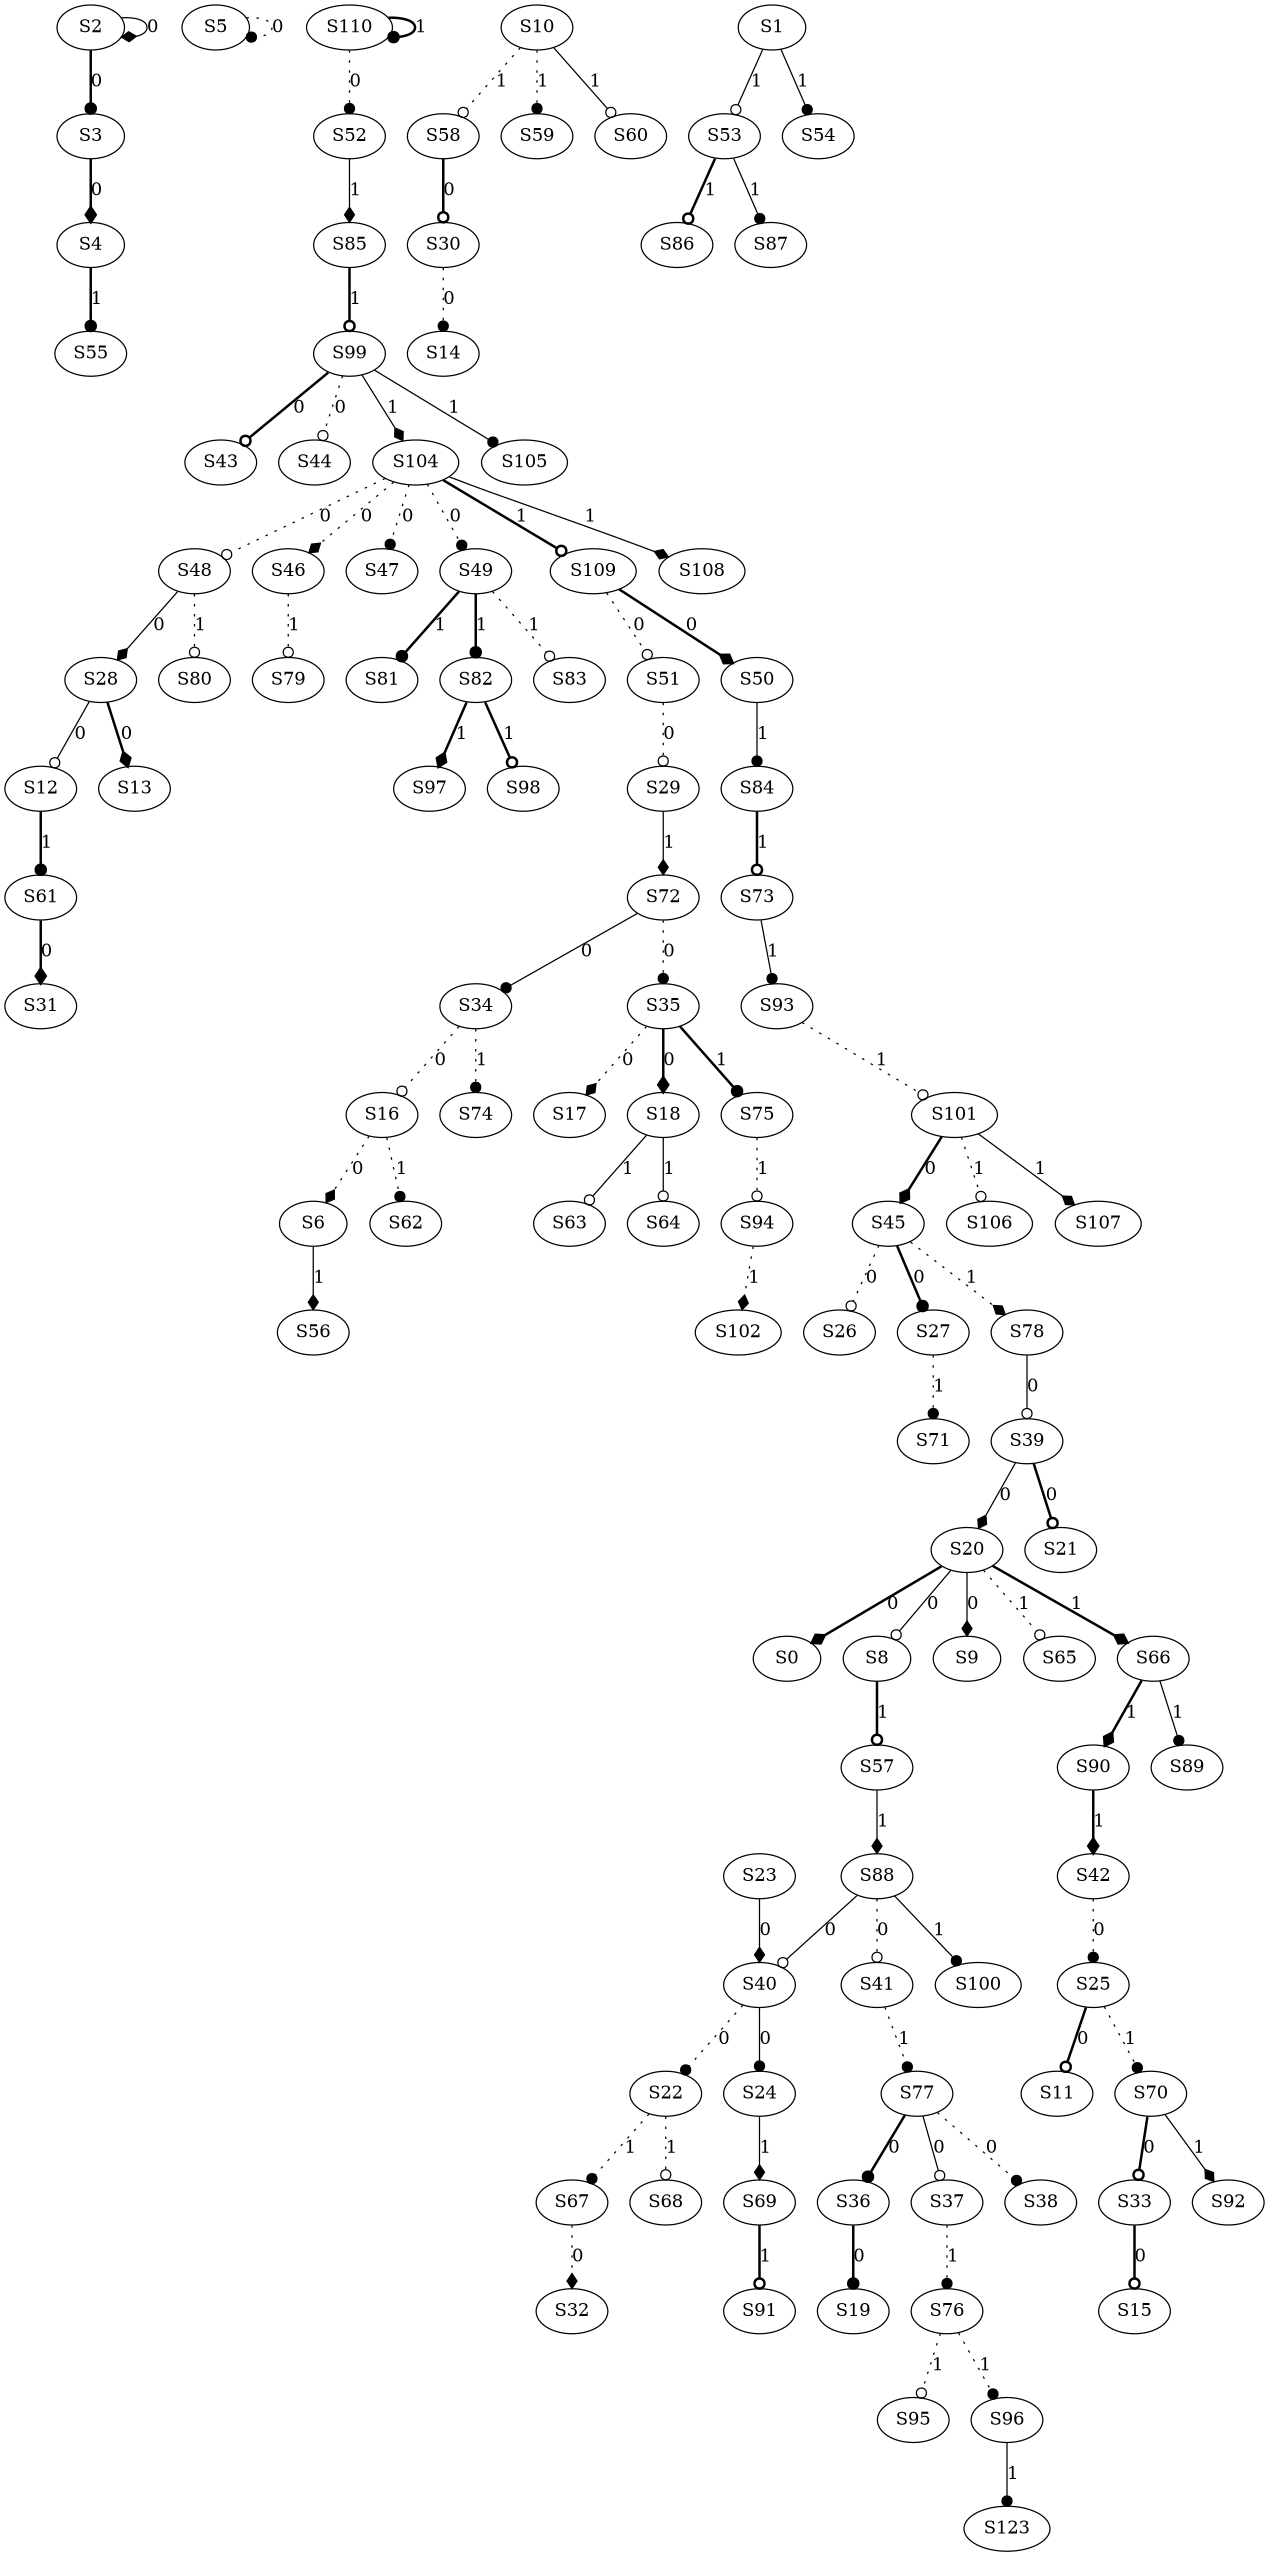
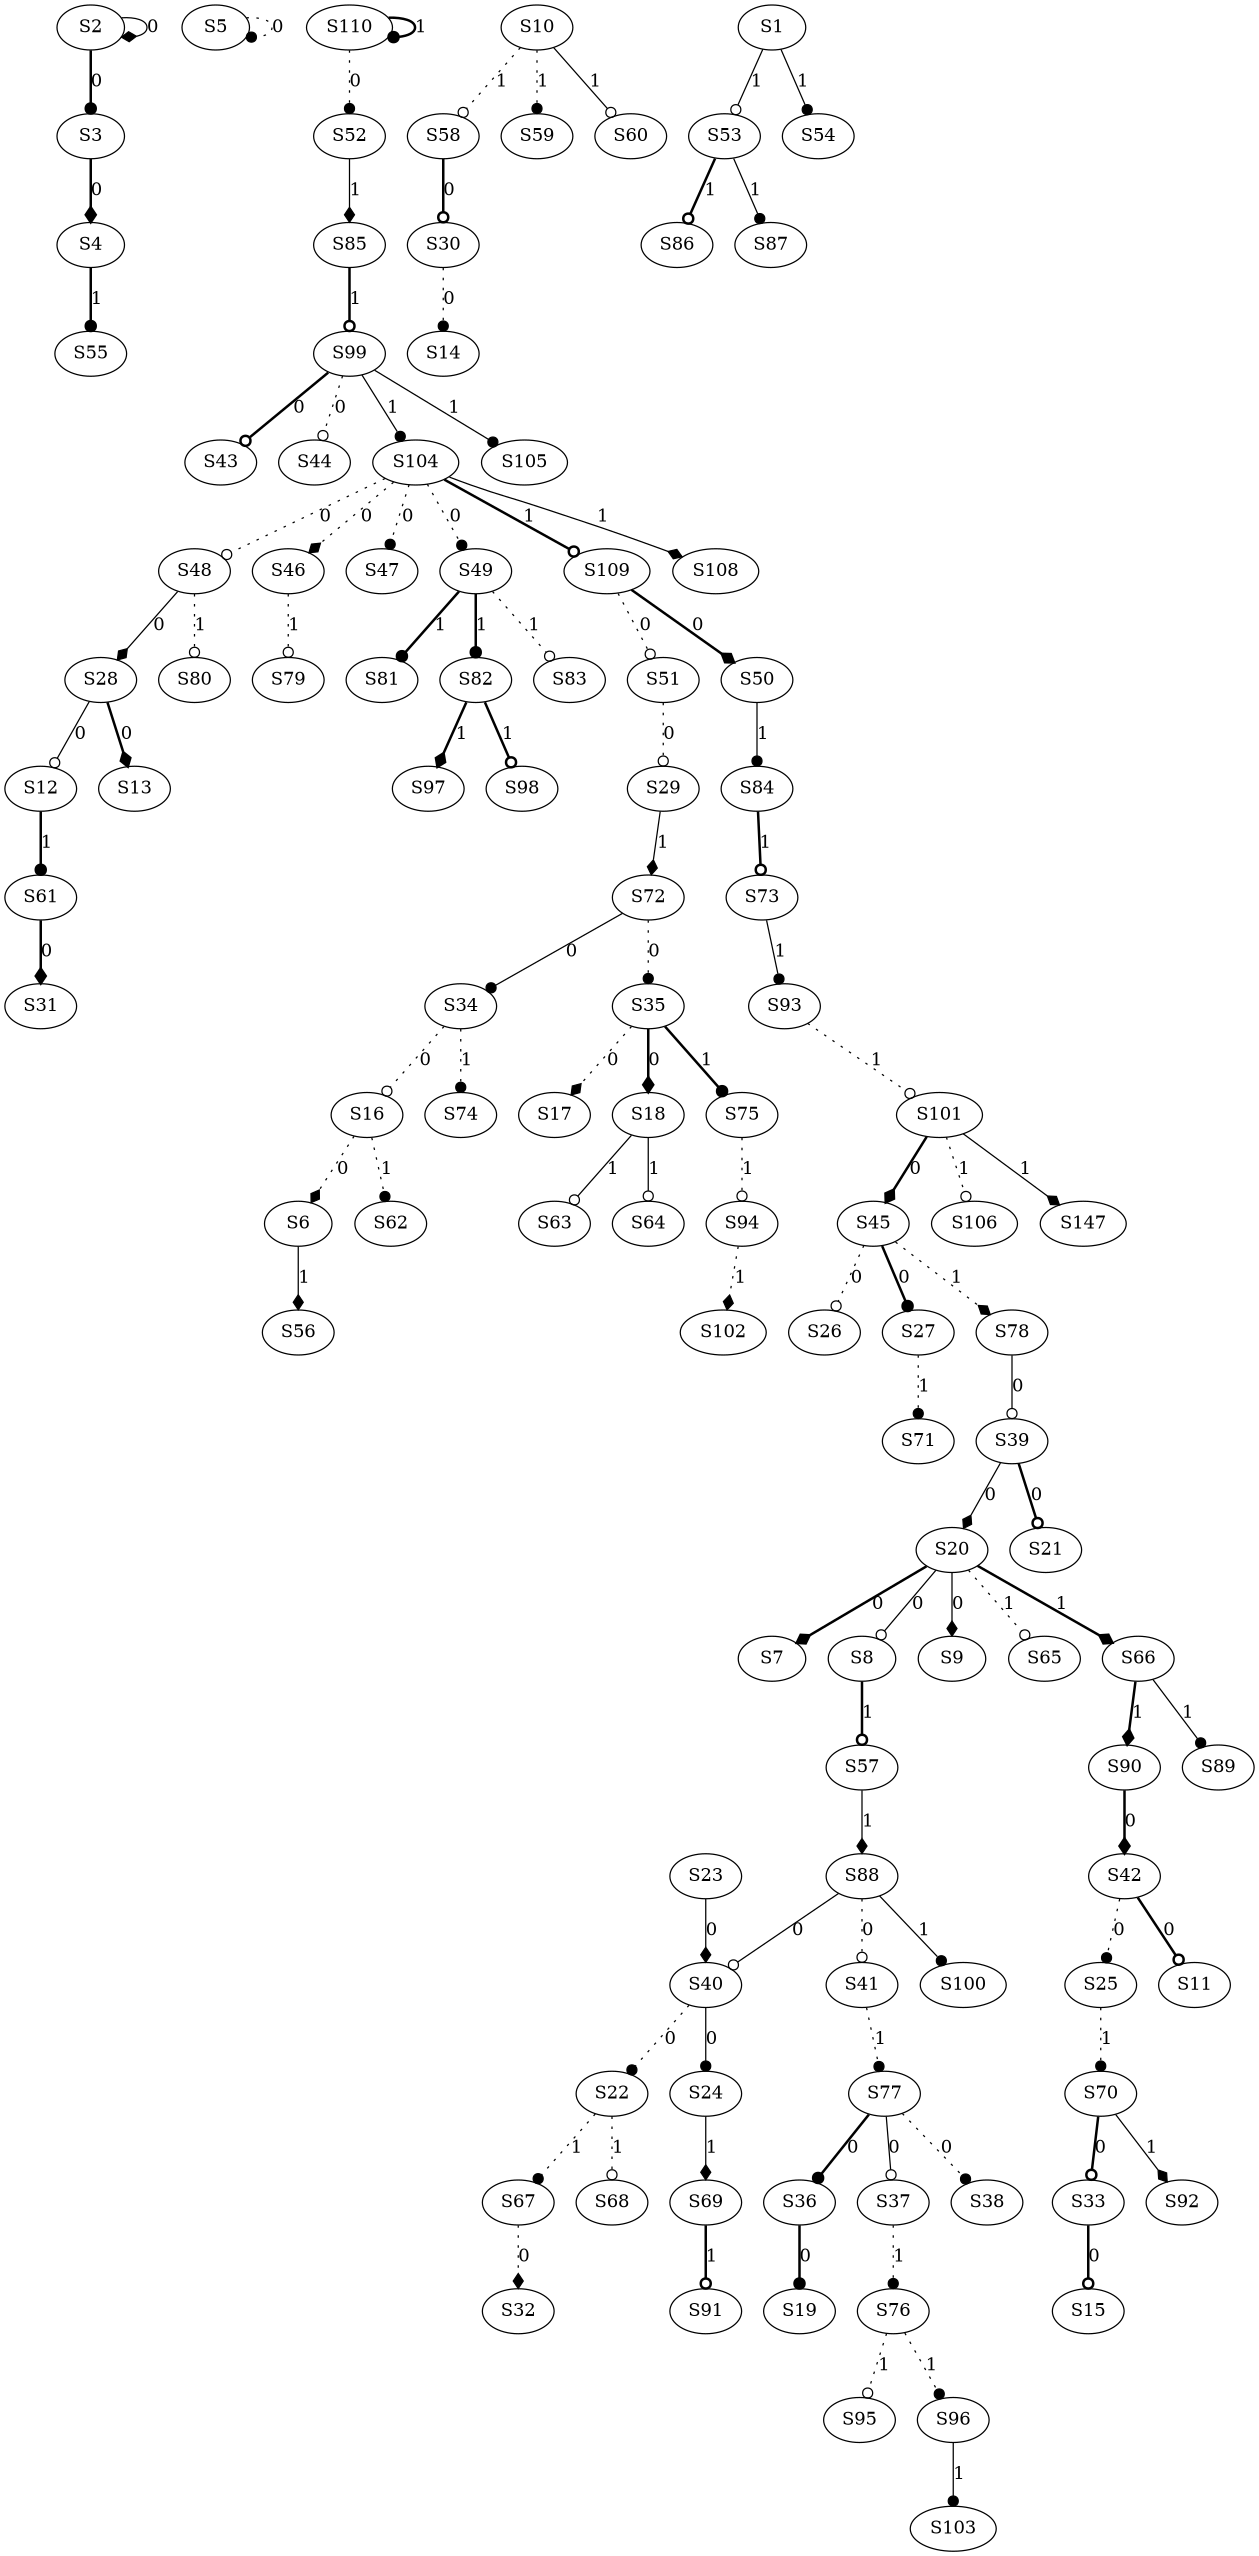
edge "S99" -> "S104": arrowhead diamond -> dot
node "S107": label "S107" -> "S147"
node "S0": label "S0" -> "S7"
edge "S90" -> "S42": label "1" -> "0"
edge "S25" -> "S11": now "S42" -> "S11"
node "S123": label "S123" -> "S103"
